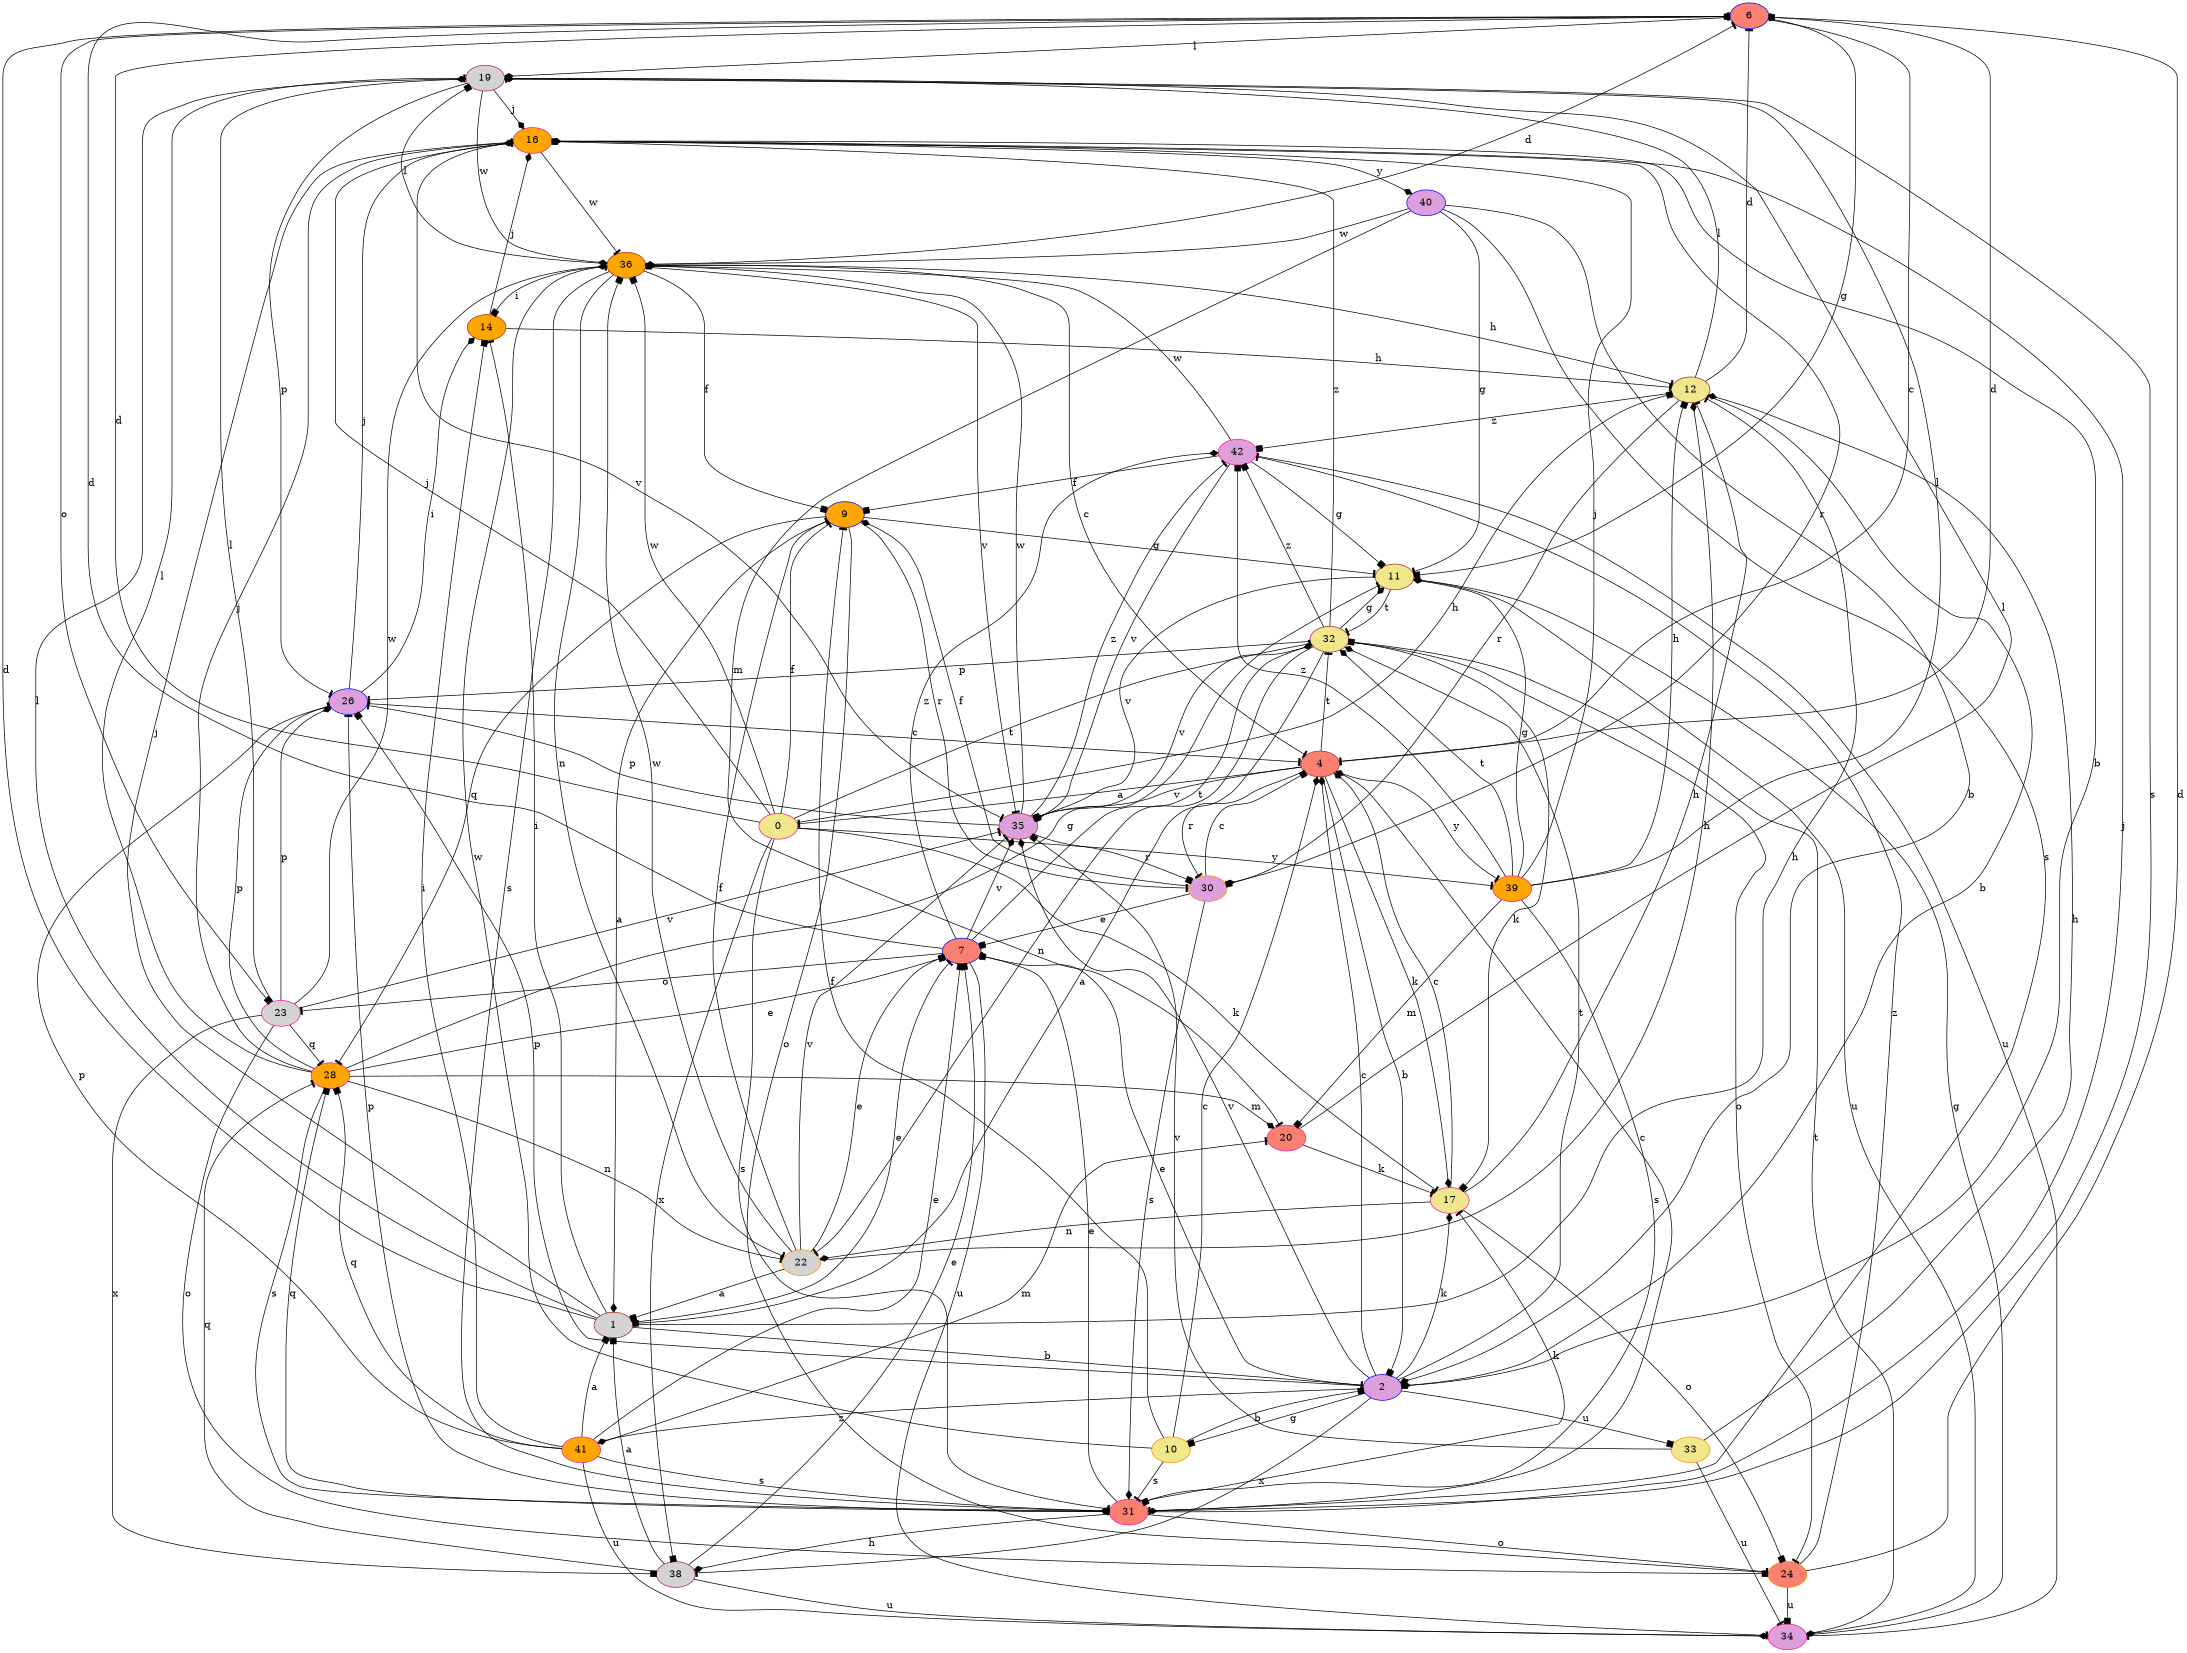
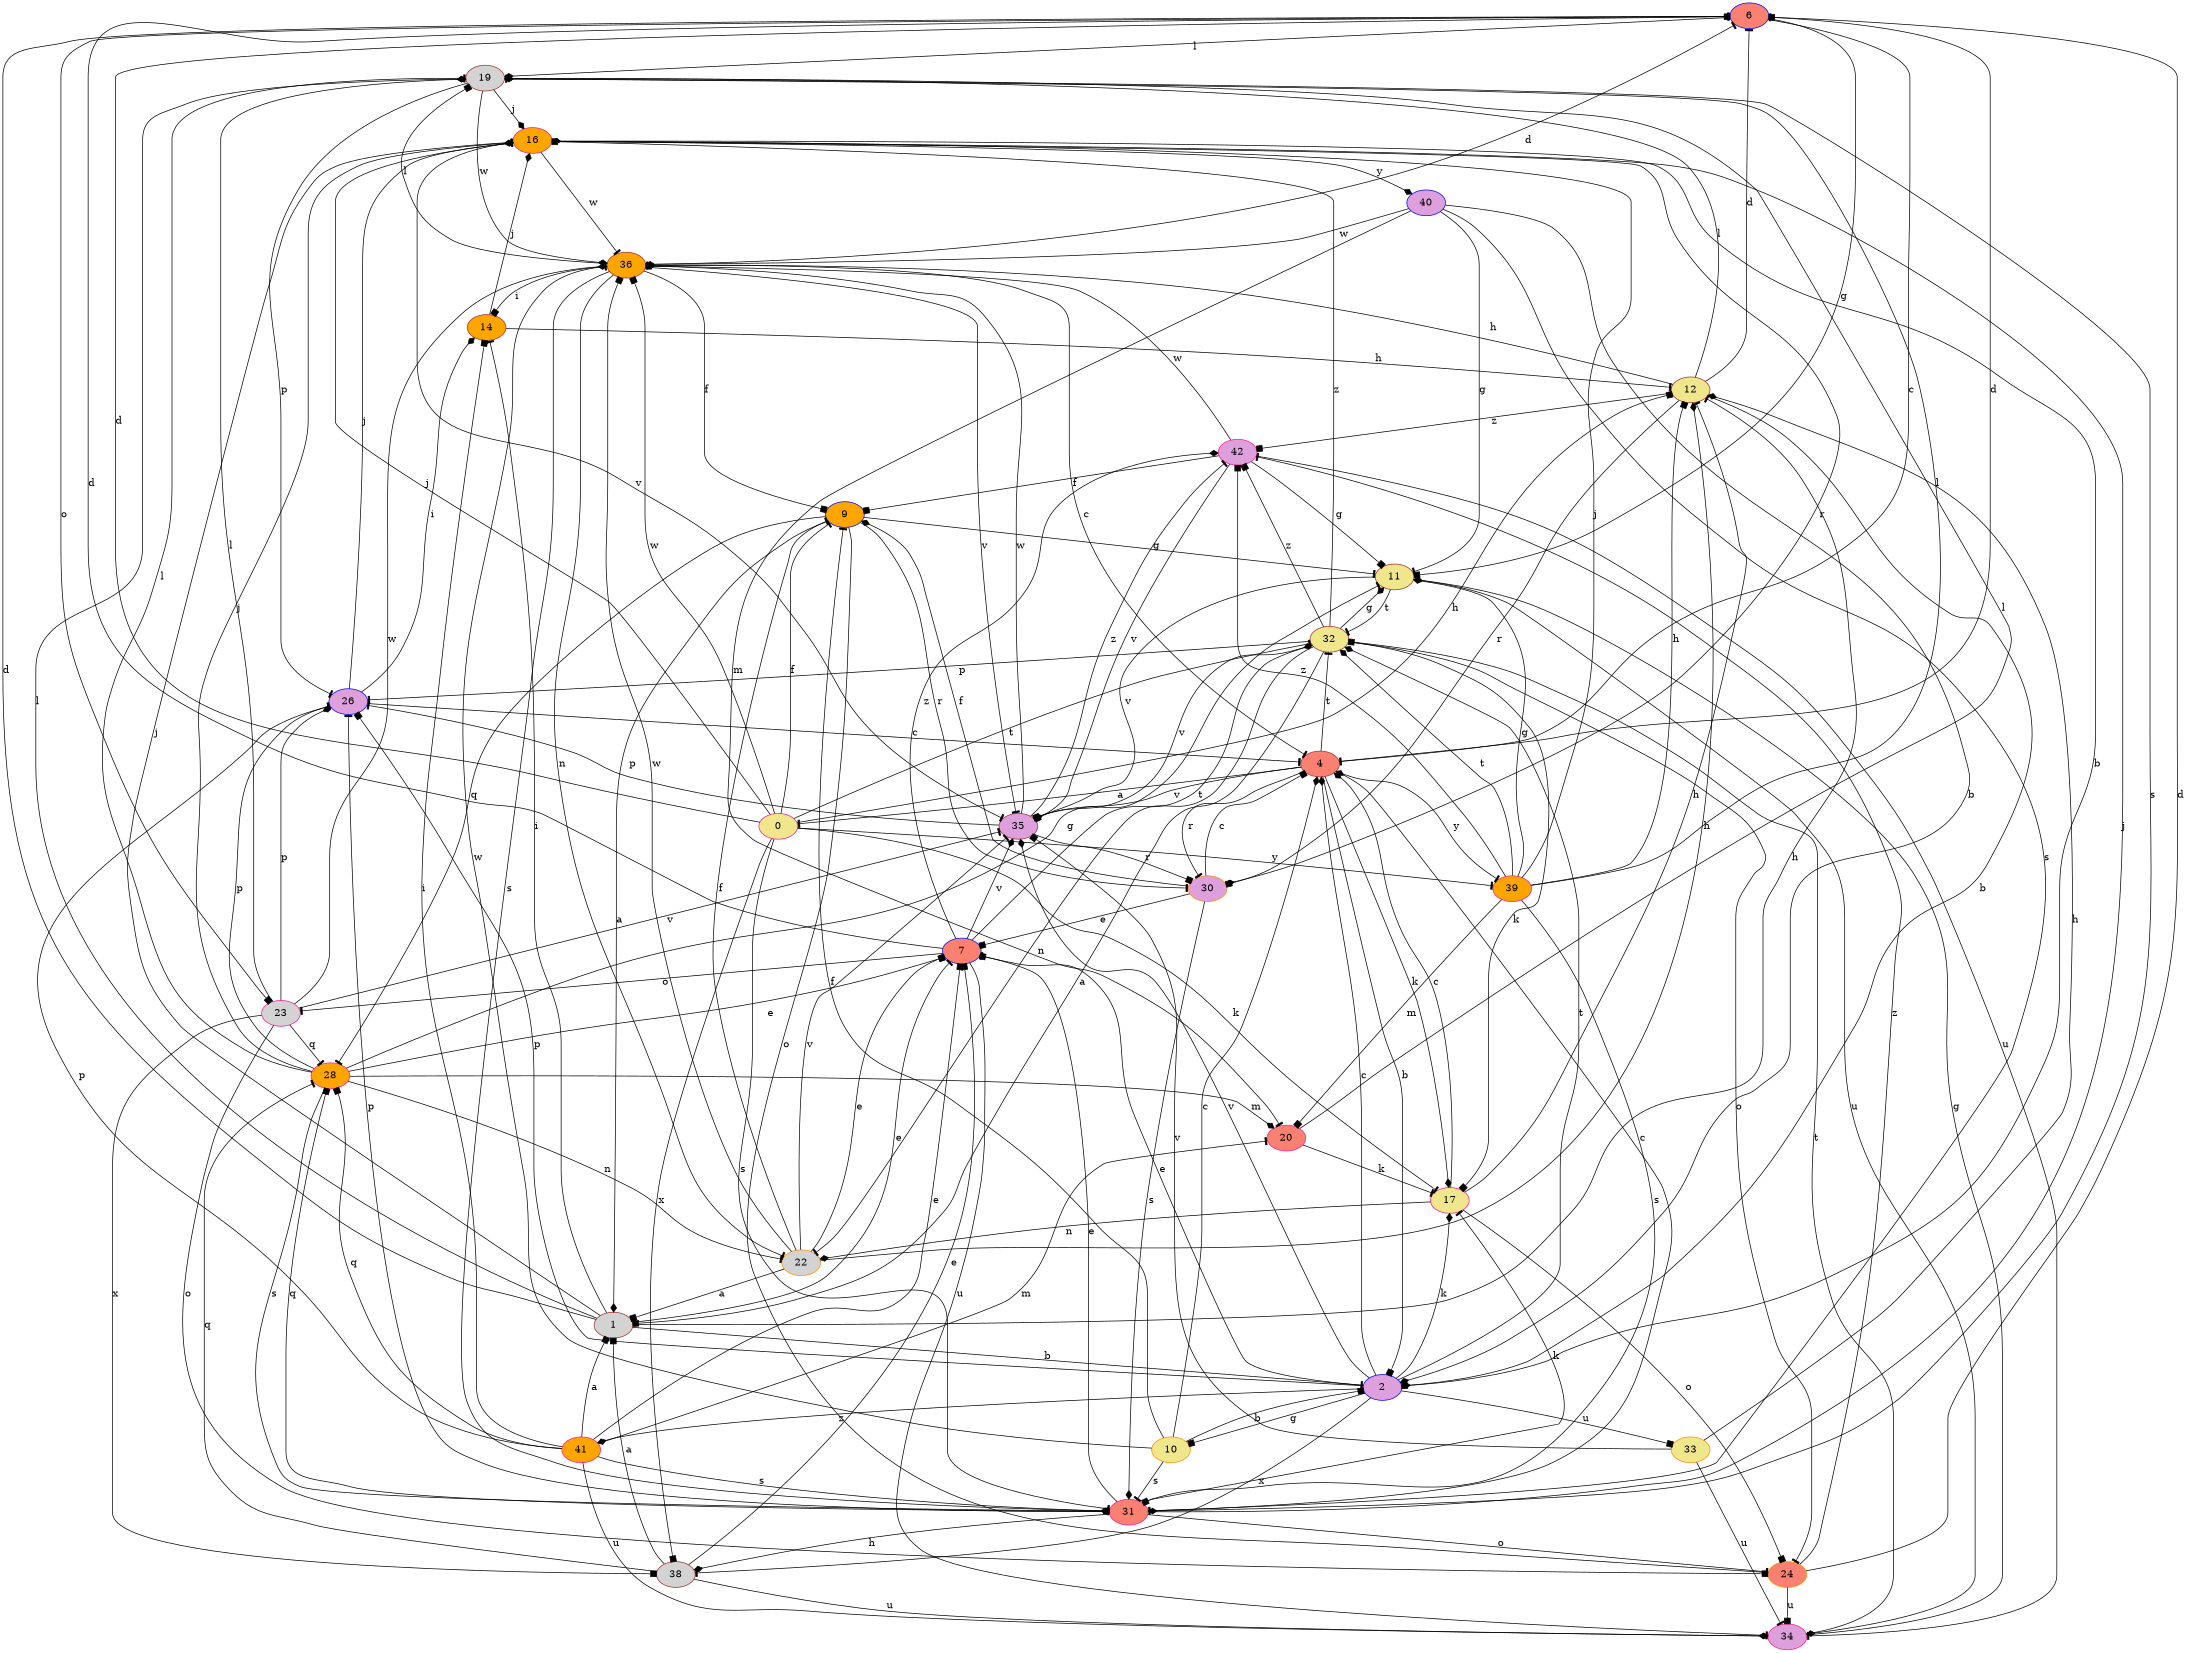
edge "36" -> "12": reversed
